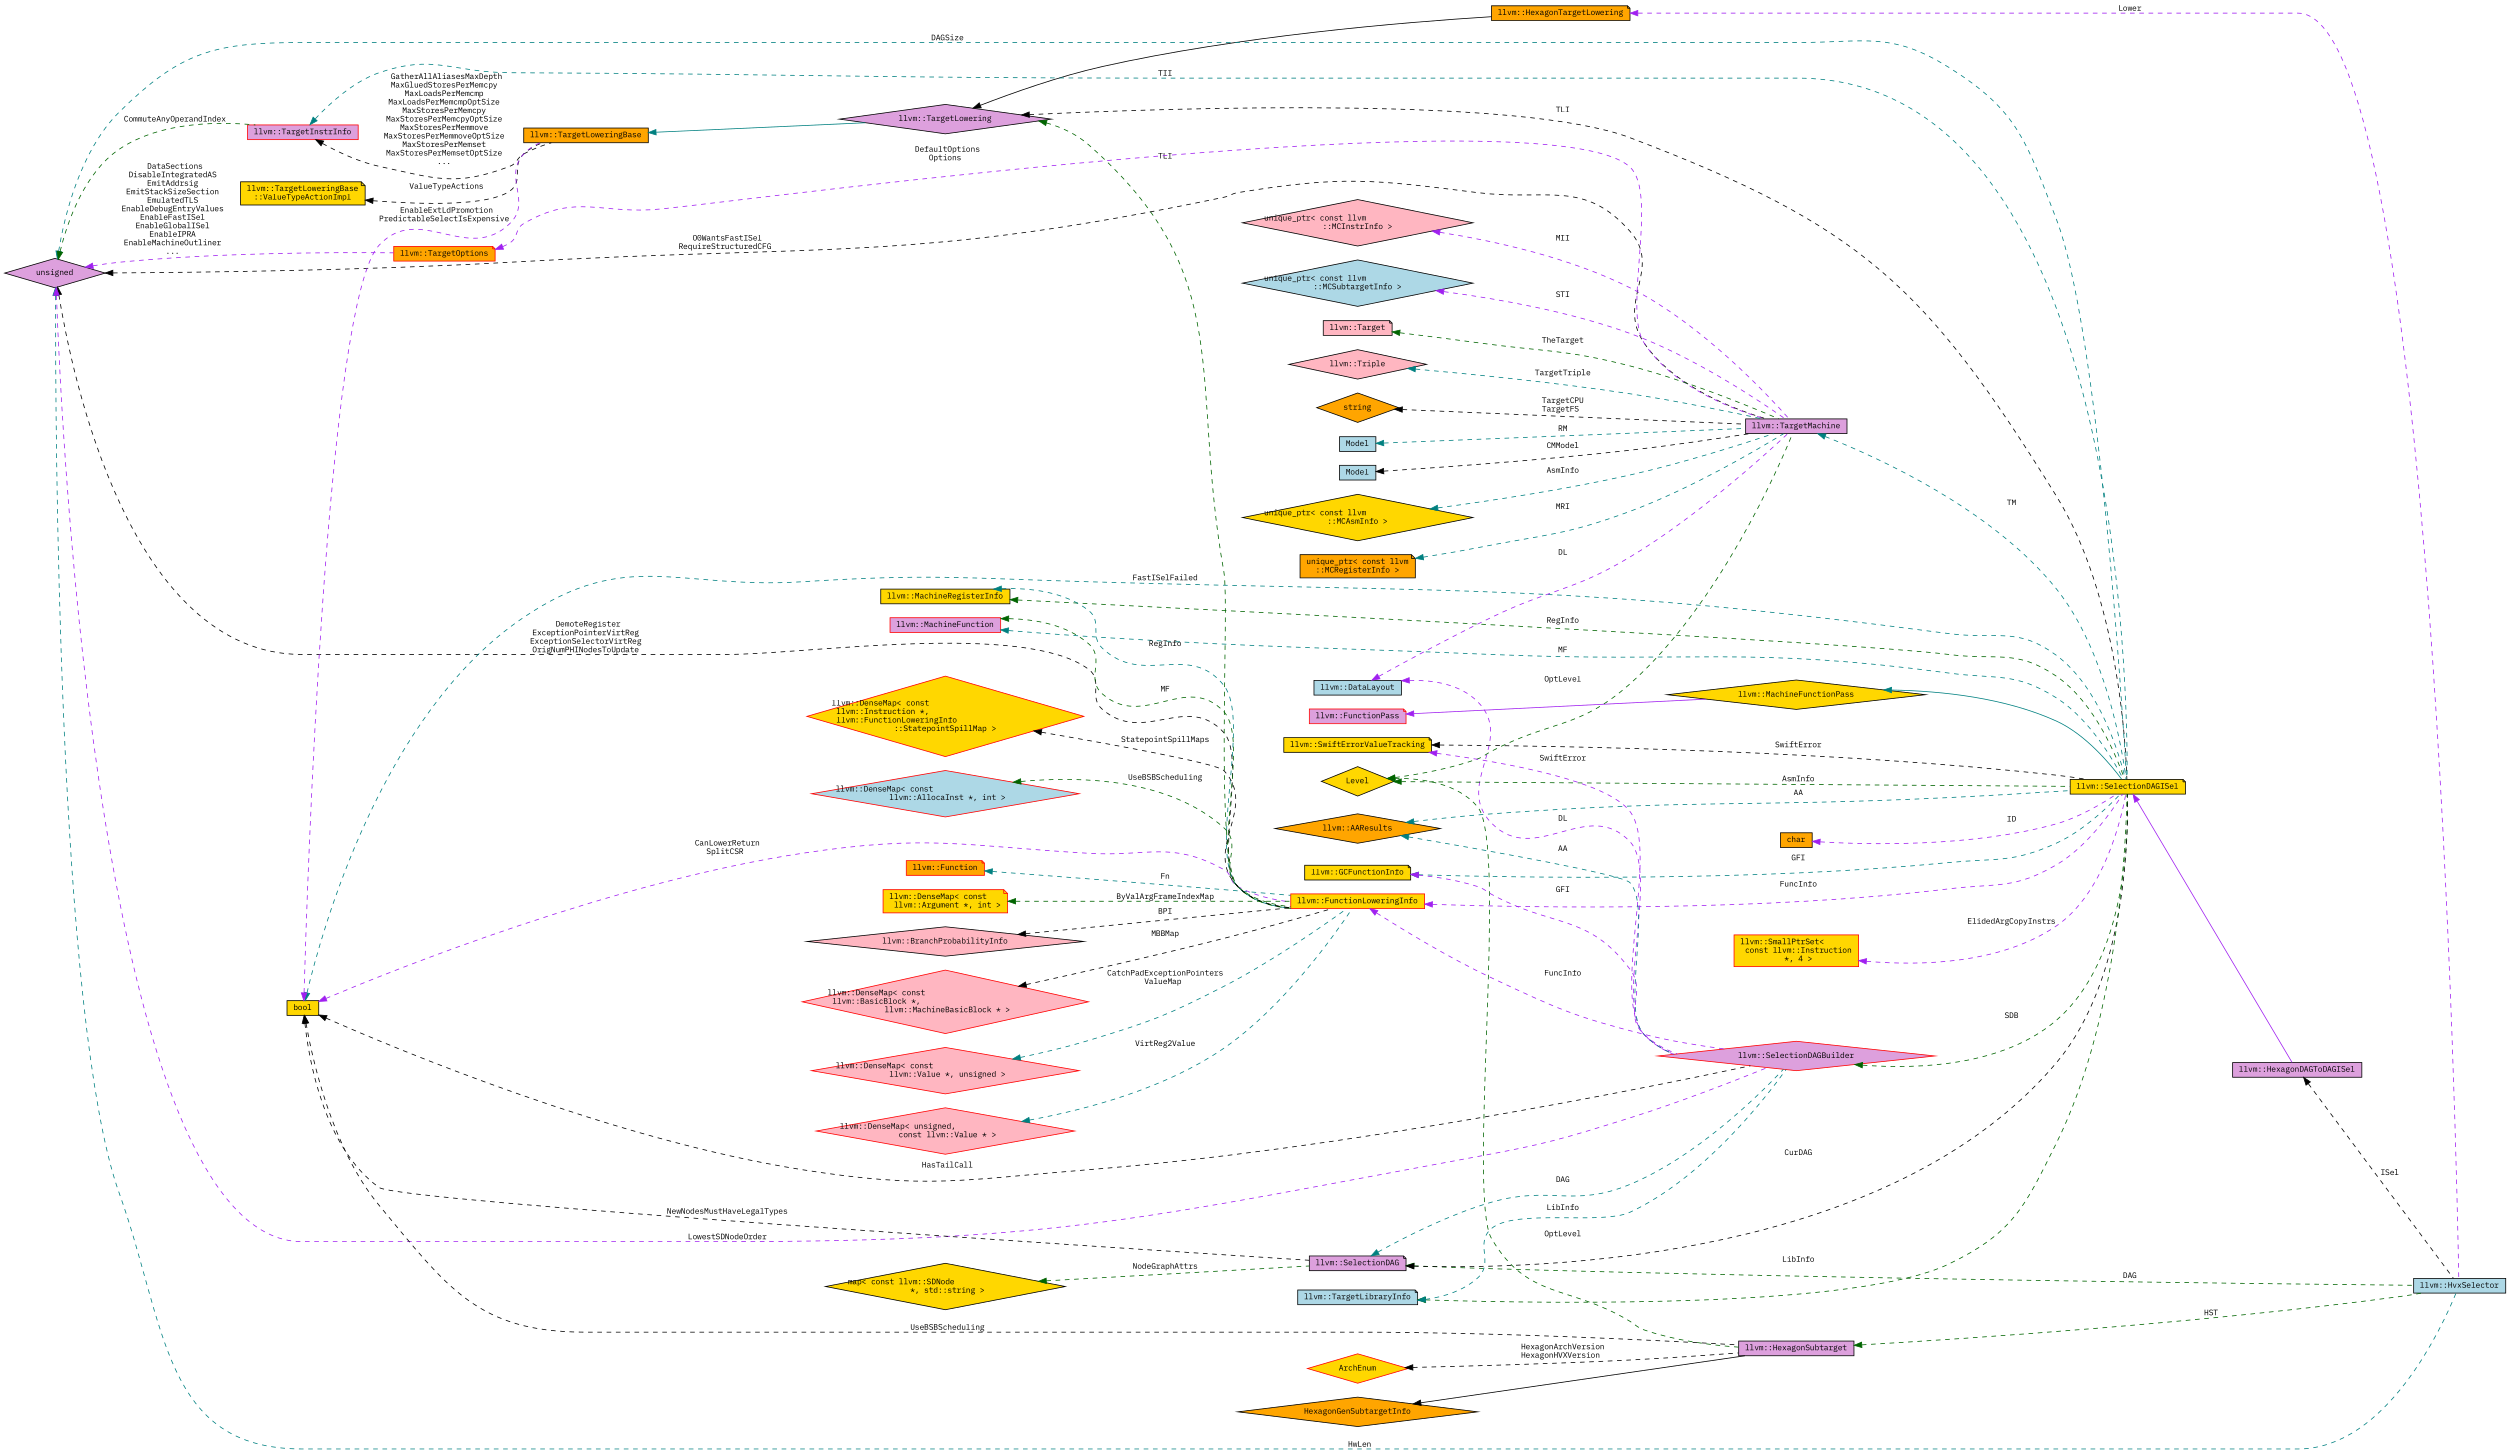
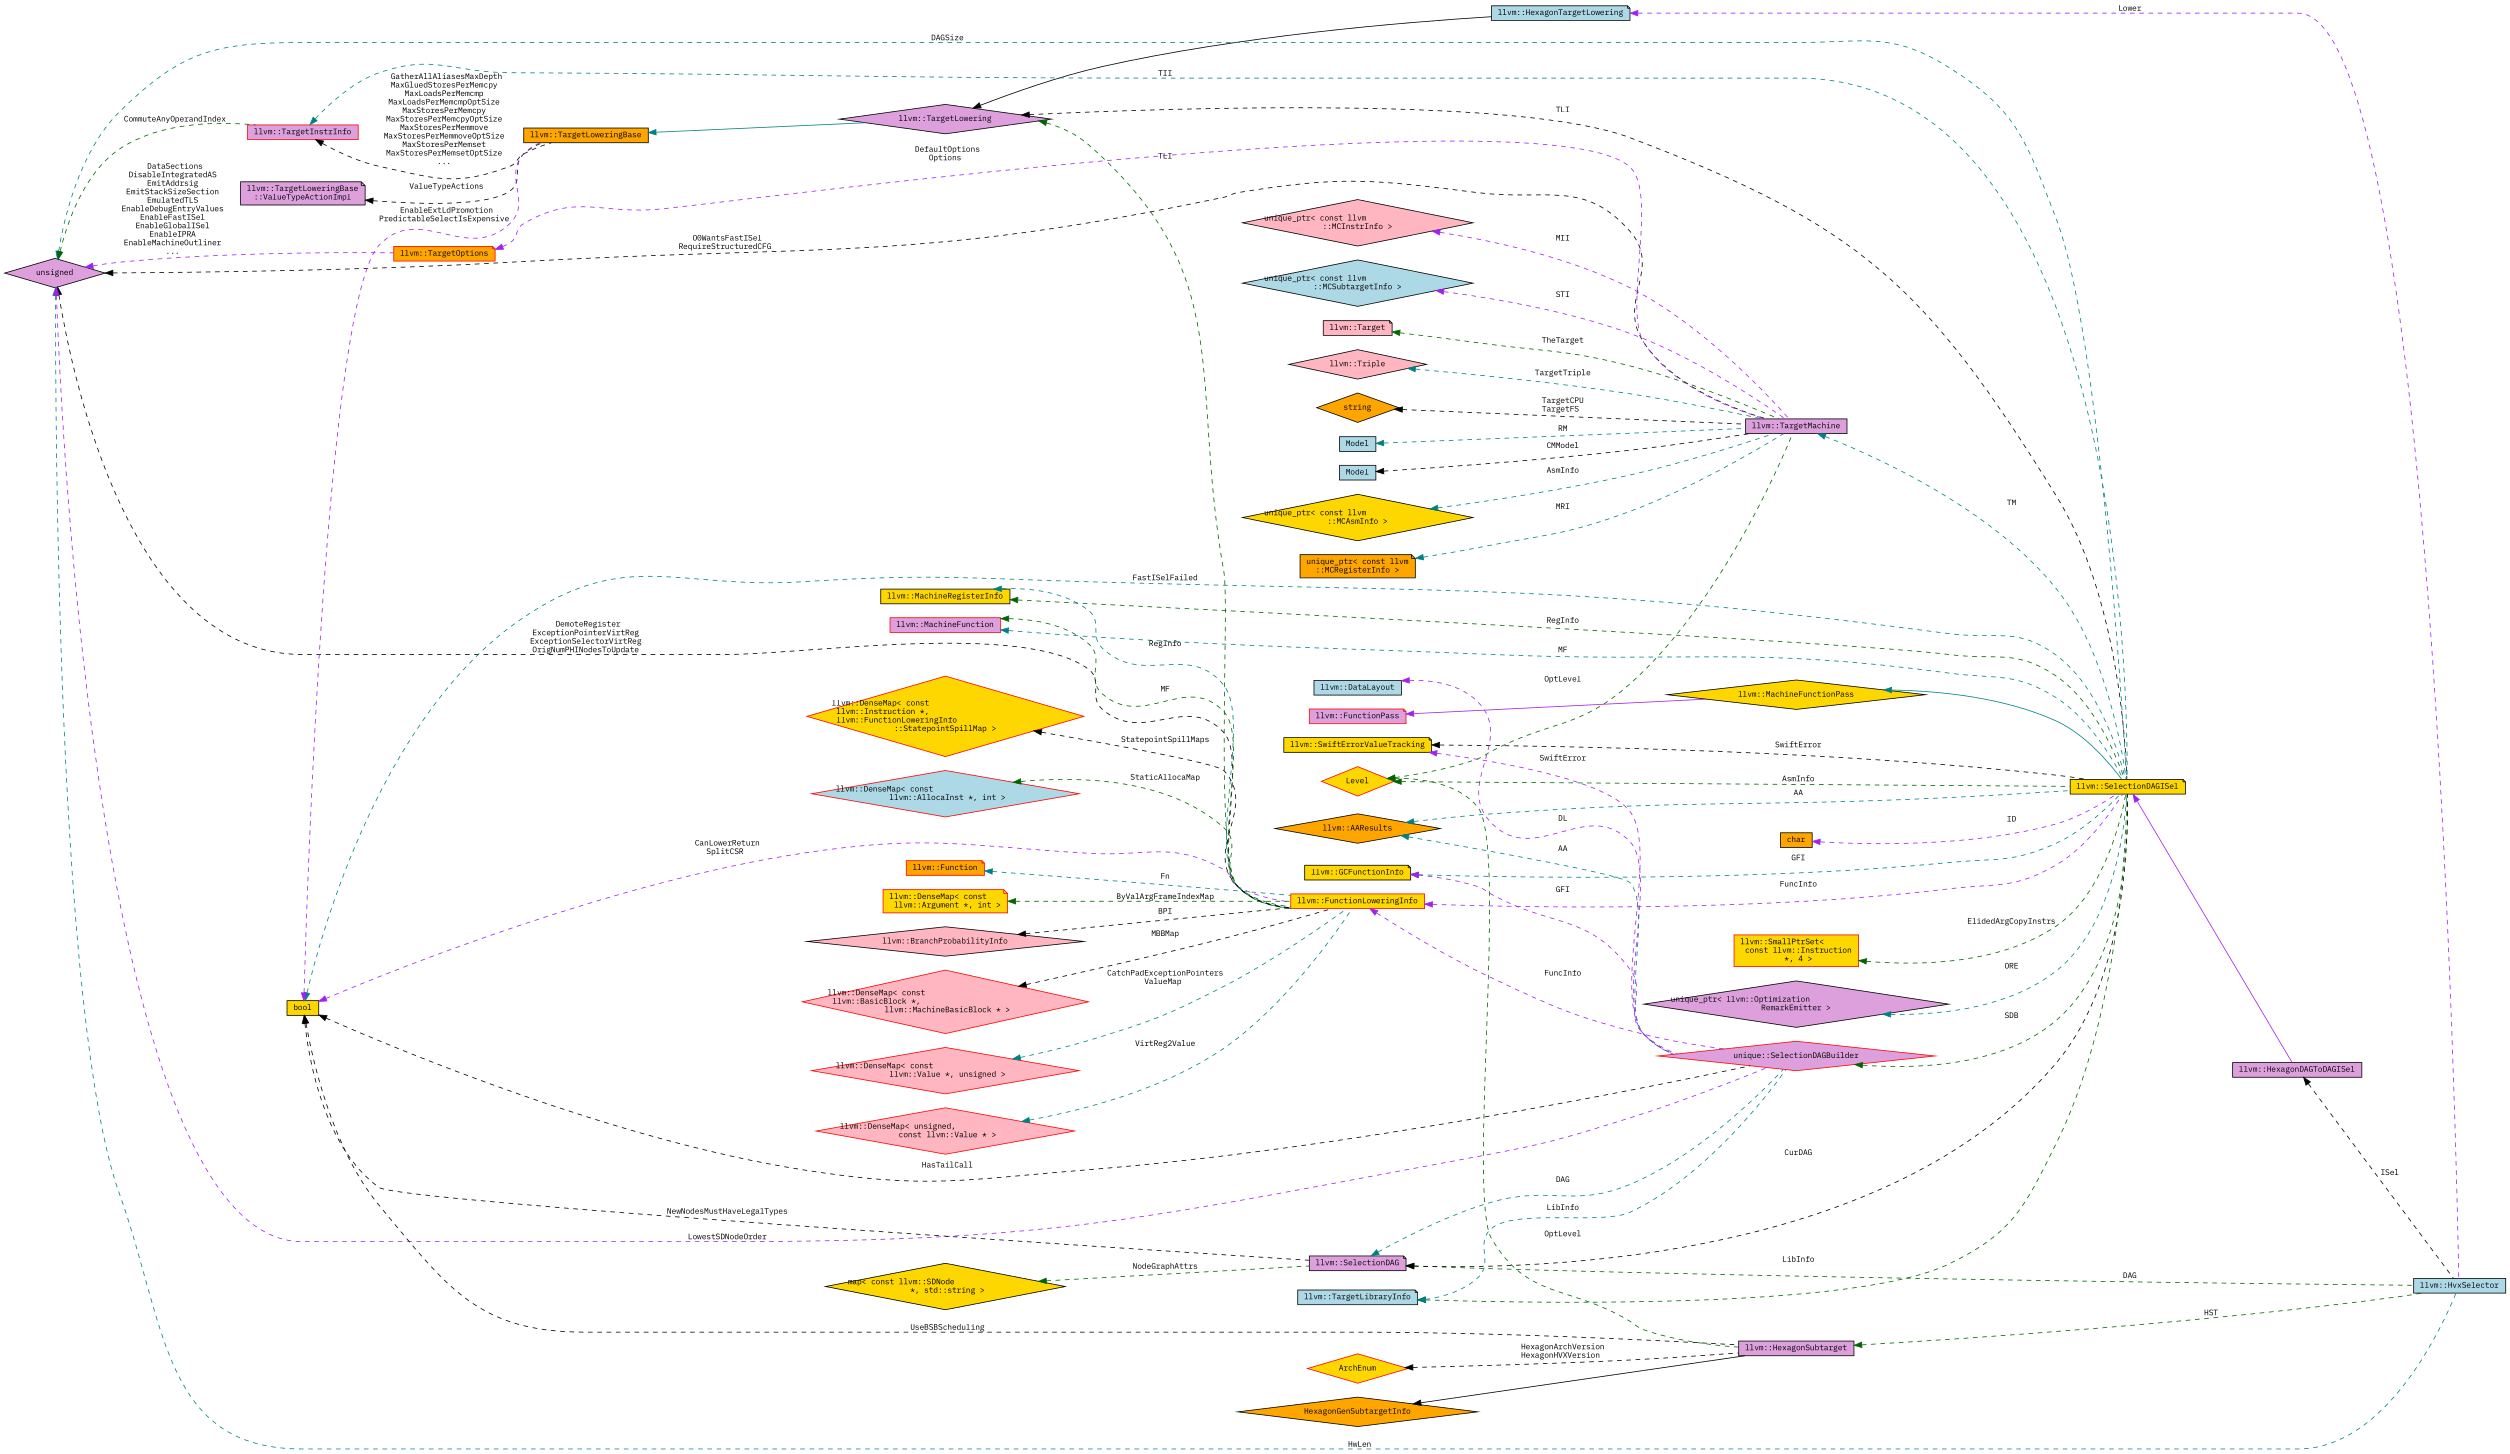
node "llvm::HexagonTargetLowering": fillcolor orange -> lightblue
node "llvm::TargetLoweringBase ::ValueTypeActionImpl": fillcolor gold -> plum
edge "llvm::TargetMachine" -> "llvm::DataLayout": removed, label "DL"
edge "llvm::FunctionLoweringInfo" -> "llvm::DenseMap< const llvm::AllocaInst *, int >": label " UseBSBScheduling" -> " StaticAllocaMap"
node "Level": color black -> red
edge "llvm::SelectionDAGISel" -> "llvm::SmallPtrSet< const llvm::Instruction *, 4 >": color purple -> darkgreen
node "unique_ptr< llvm::Optimization RemarkEmitter >": added
node "llvm::SelectionDAGBuilder": label "llvm::SelectionDAGBuilder" -> "unique::SelectionDAGBuilder"
